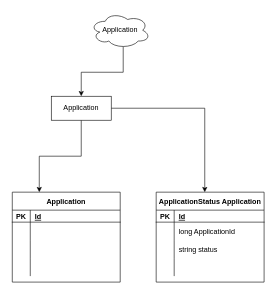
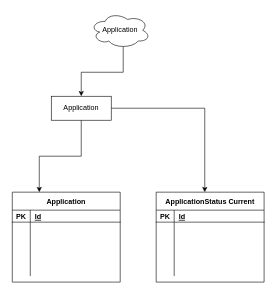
node "ApplicationStatus Application": label "ApplicationStatus Application" -> "ApplicationStatus Current"
node "long ApplicationId": removed
node "string status": removed
